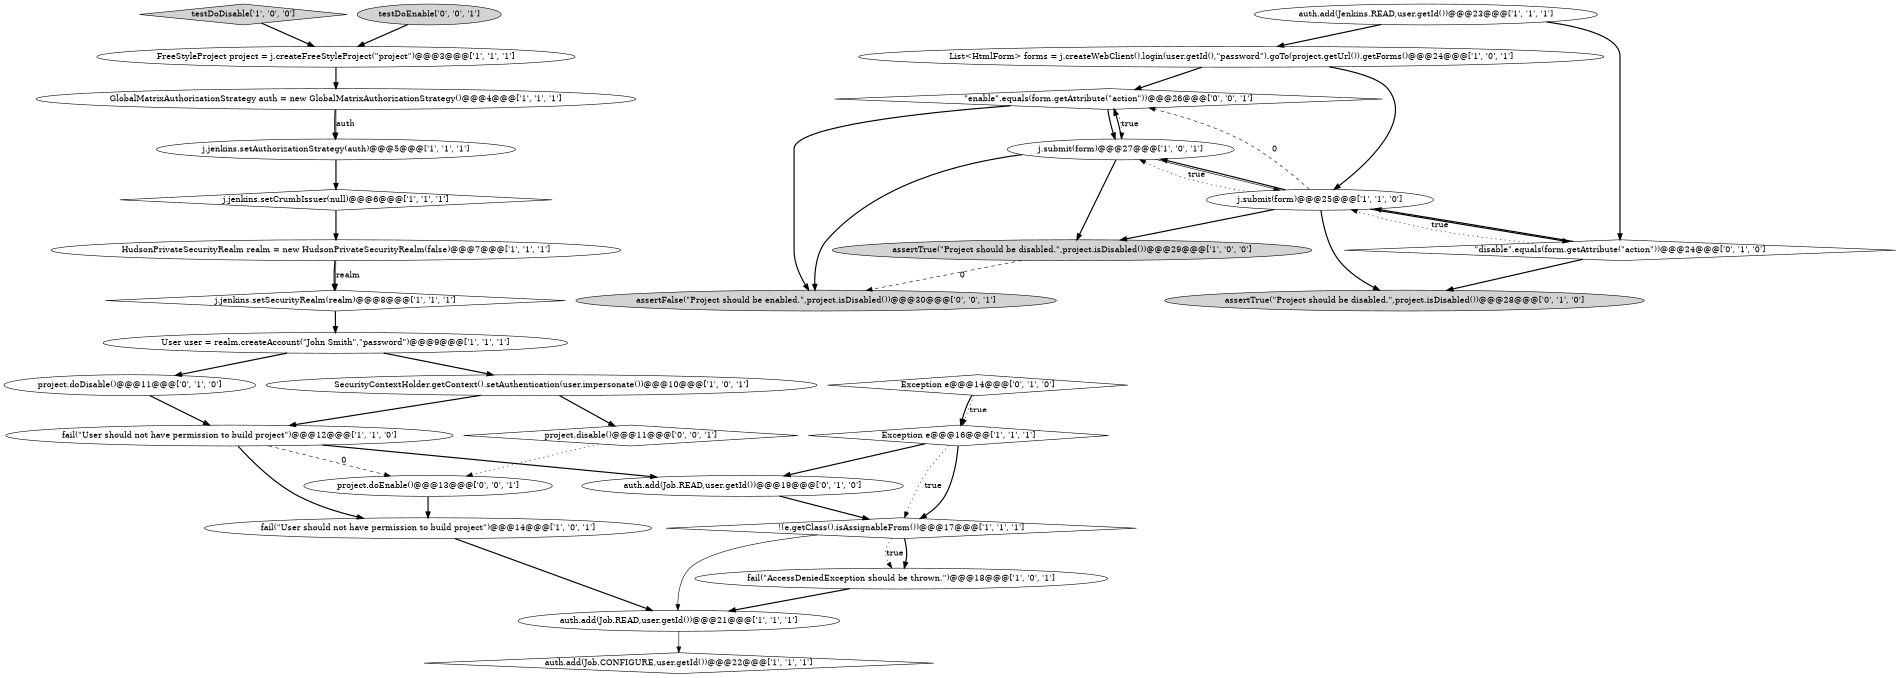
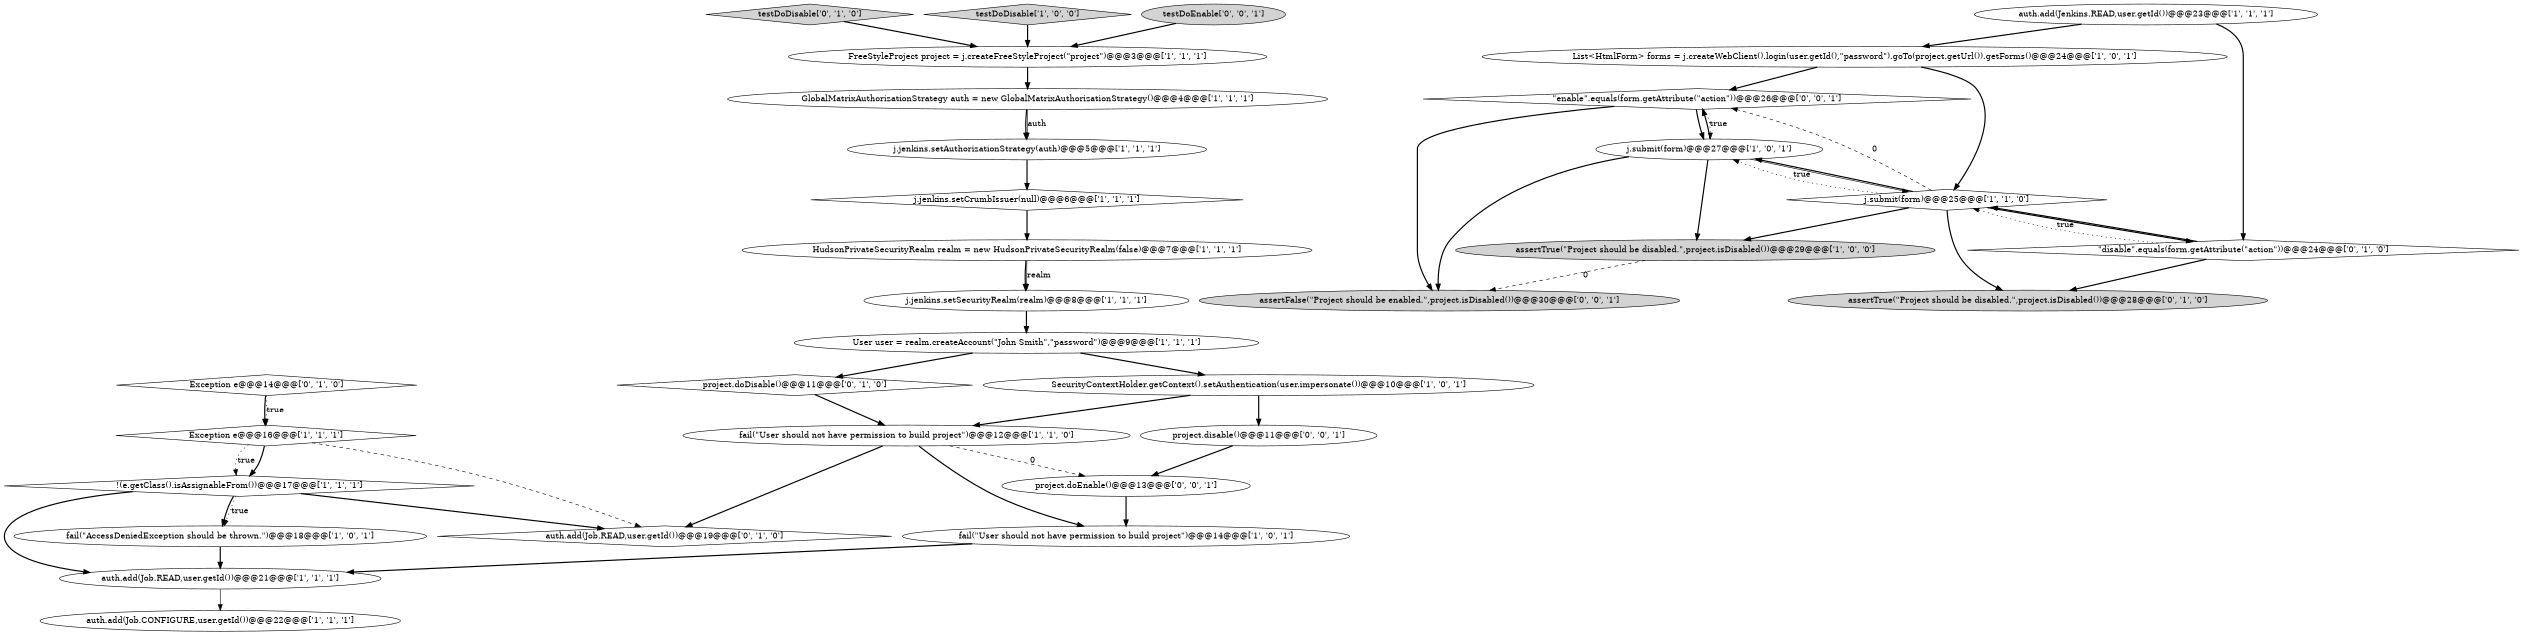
node "testDoDisable['0', '1', '0']": added
node "j.submit(form)@@@25@@@['1', '1', '0']": shape ellipse -> diamond
node "j.jenkins.setSecurityRealm(realm)@@@8@@@['1', '1', '1']": shape diamond -> ellipse
node "project.doDisable()@@@11@@@['0', '1', '0']": shape ellipse -> diamond
node "project.disable()@@@11@@@['0', '0', '1']": shape diamond -> ellipse
edge "project.disable()@@@11@@@['0', '0', '1']" -> "project.doEnable()@@@13@@@['0', '0', '1']": style dotted -> bold
edge "Exception e@@@16@@@['1', '1', '1']" -> "auth.add(Job.READ,user.getId())@@@19@@@['0', '1', '0']": style bold -> dashed
node "auth.add(Job.READ,user.getId())@@@19@@@['0', '1', '0']": shape ellipse -> diamond
edge "auth.add(Job.READ,user.getId())@@@19@@@['0', '1', '0']" -> "!(e.getClass().isAssignableFrom())@@@17@@@['1', '1', '1']": reversed
edge "!(e.getClass().isAssignableFrom())@@@17@@@['1', '1', '1']" -> "auth.add(Job.READ,user.getId())@@@21@@@['1', '1', '1']": style solid -> bold
node "auth.add(Job.CONFIGURE,user.getId())@@@22@@@['1', '1', '1']": shape diamond -> ellipse
